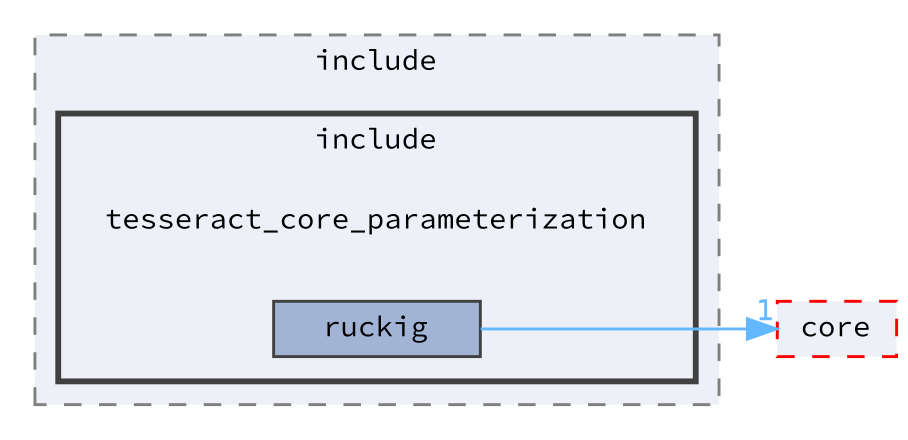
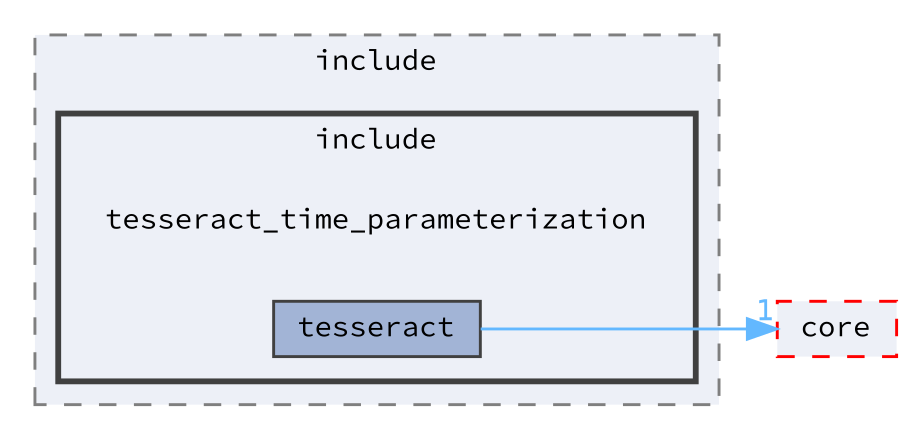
node "tesseract_core_parameterization": label "tesseract_core_parameterization" -> "tesseract_time_parameterization"
node "ruckig": label "ruckig" -> "tesseract"
